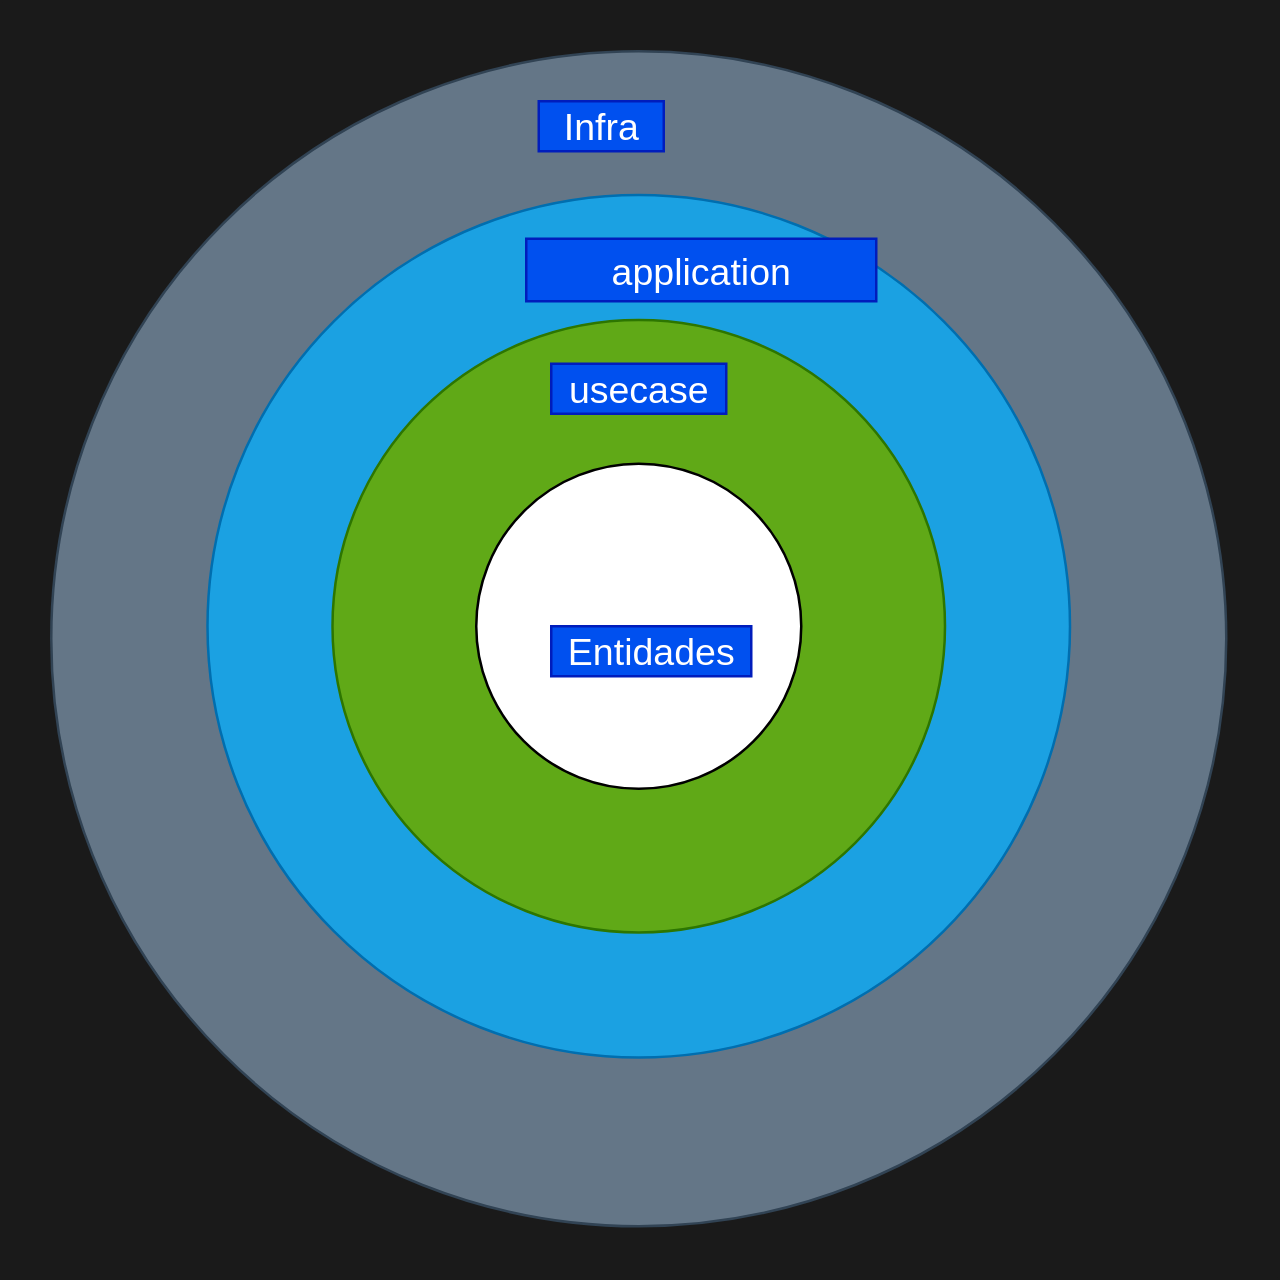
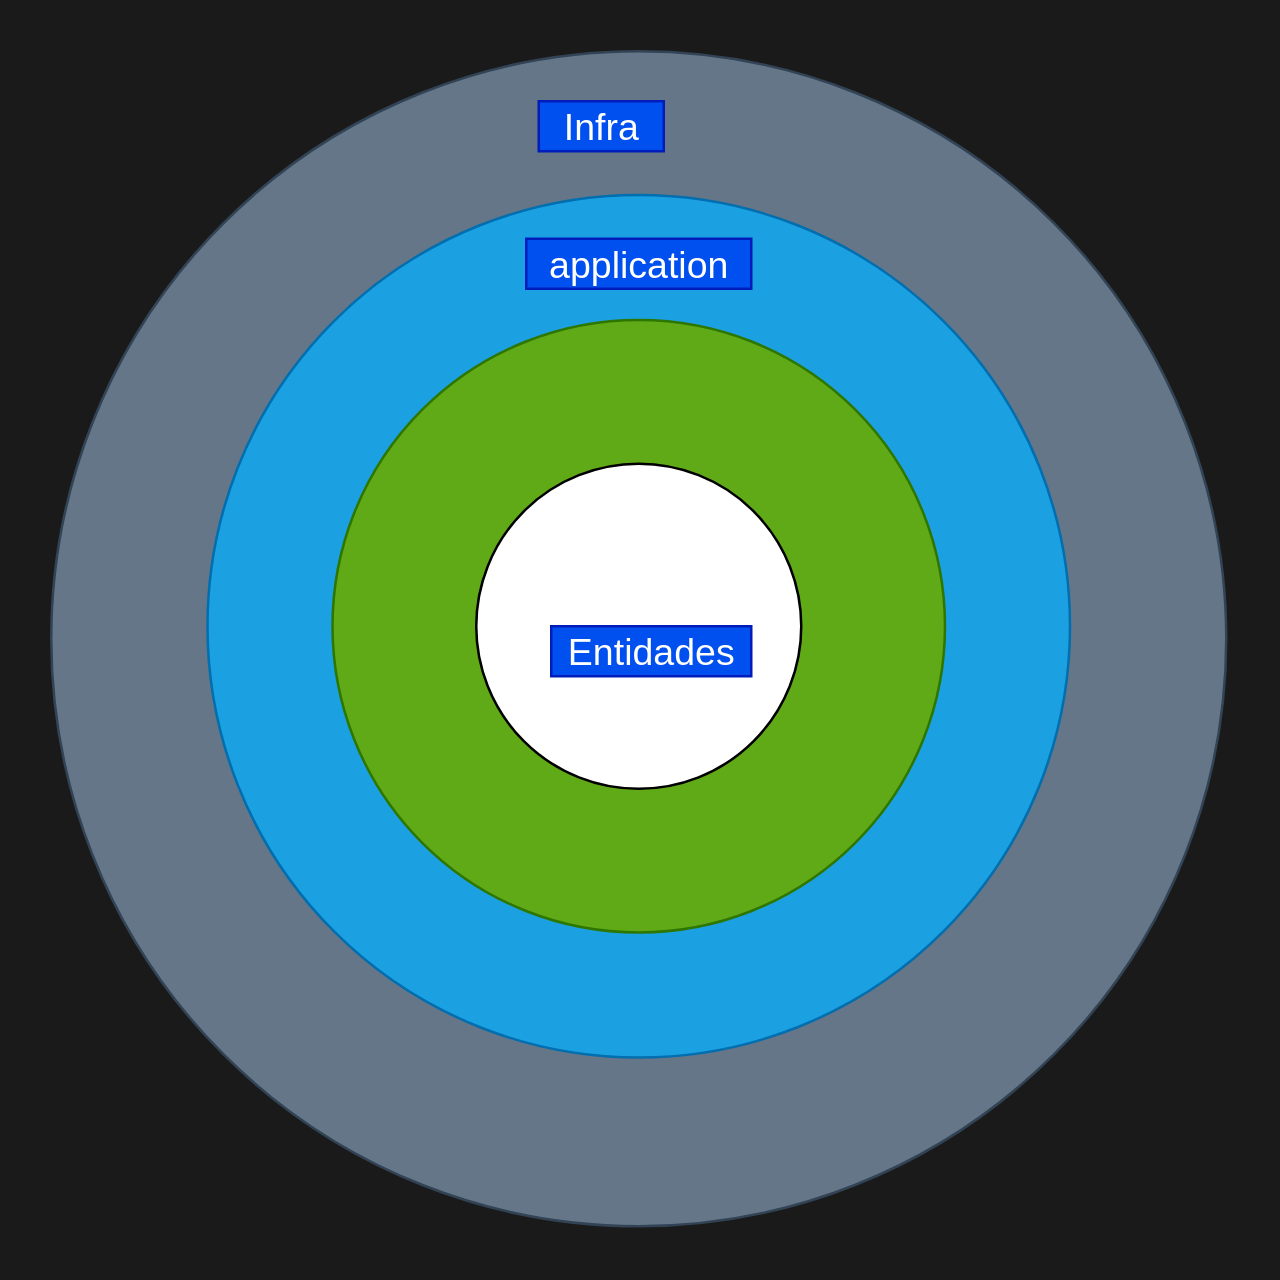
node "application": size 350x63 -> 225x50
node "usecase": removed
